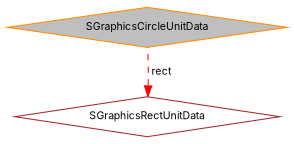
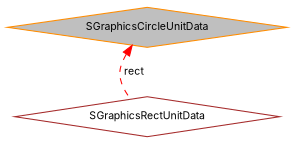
edge "SGraphicsCircleUnitData" -> "SGraphicsRectUnitData": reversed
